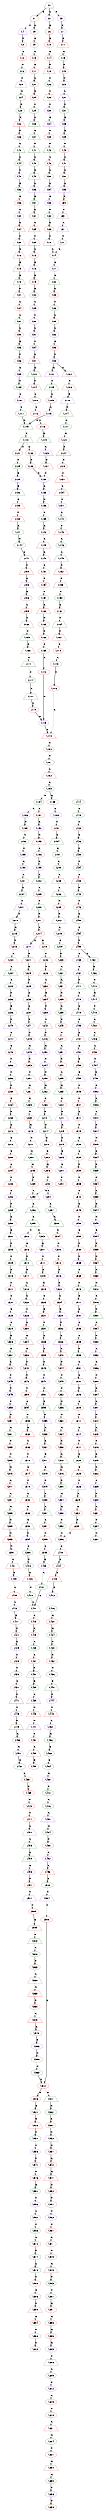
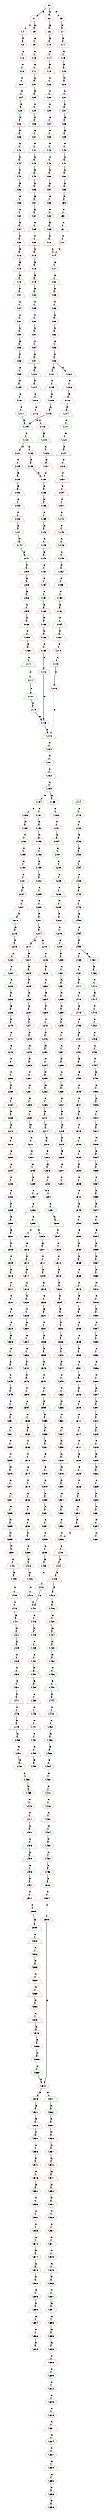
edge "S412" -> "S416": added, label "T"
